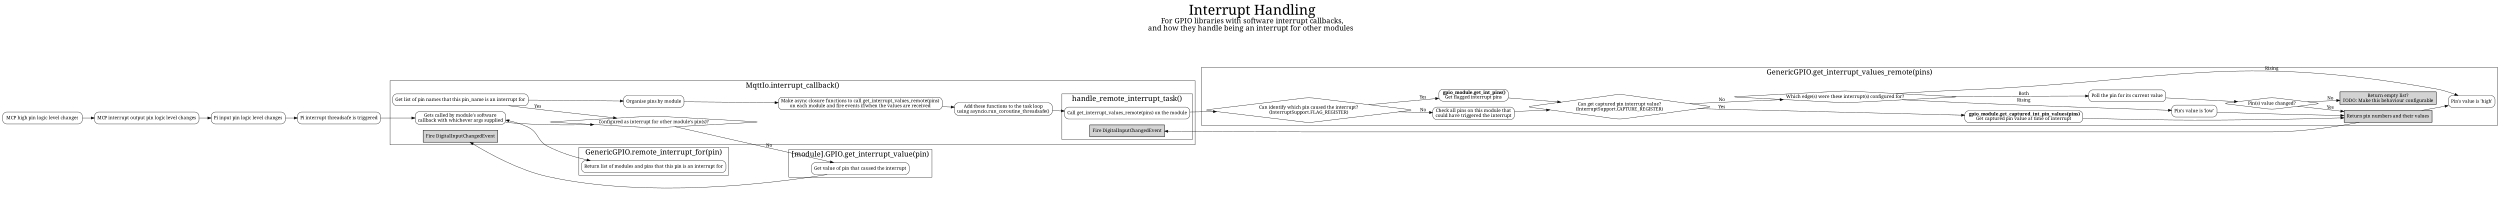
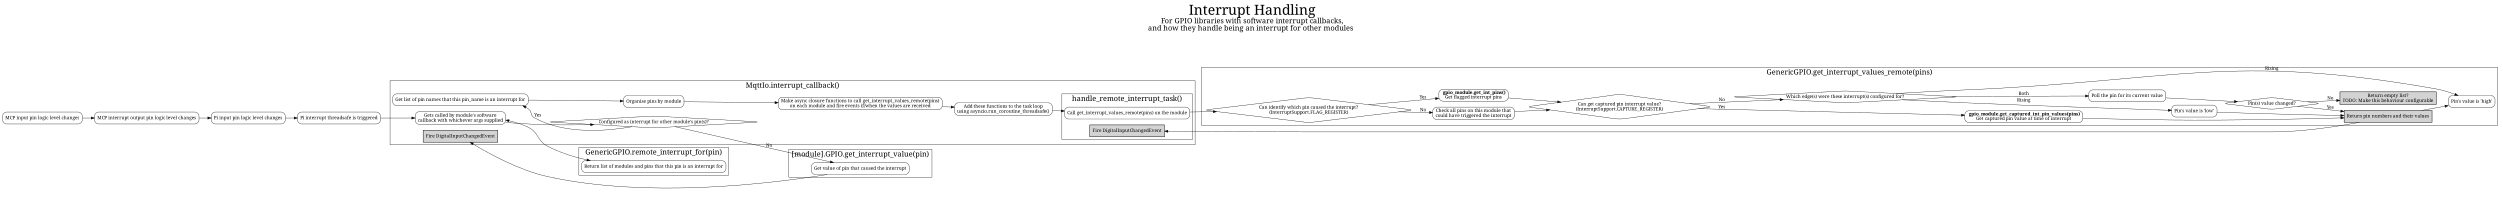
edge "Get list of pin names that this pin_name is an interrupt for" -> "Configured as interrupt for other module's pin(s)?": reversed
node "MCP high pin logic level changes": label "MCP high pin logic level changes" -> "MCP input pin logic level changes"
